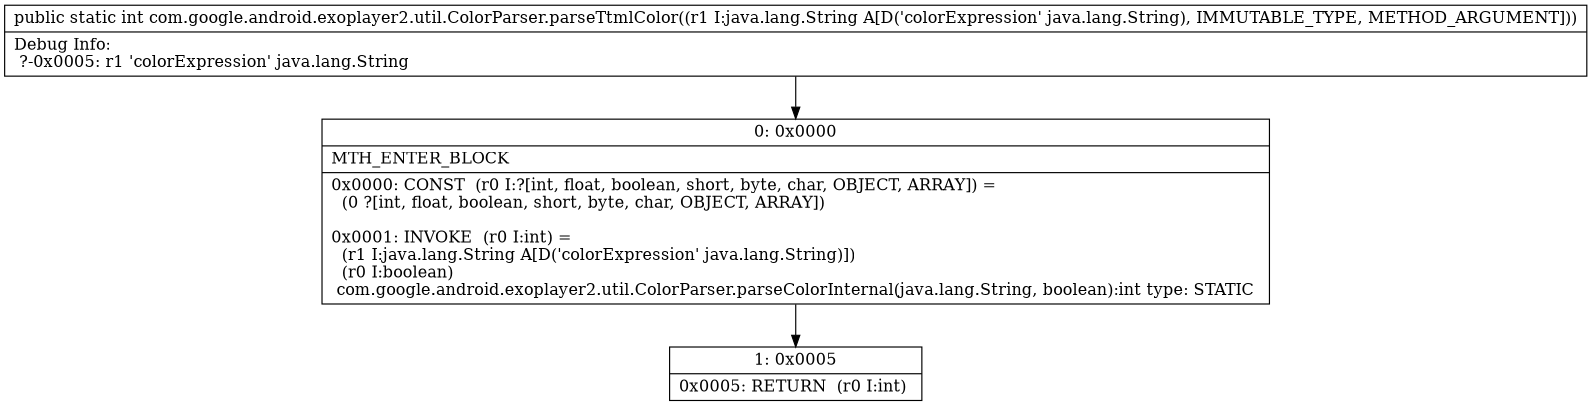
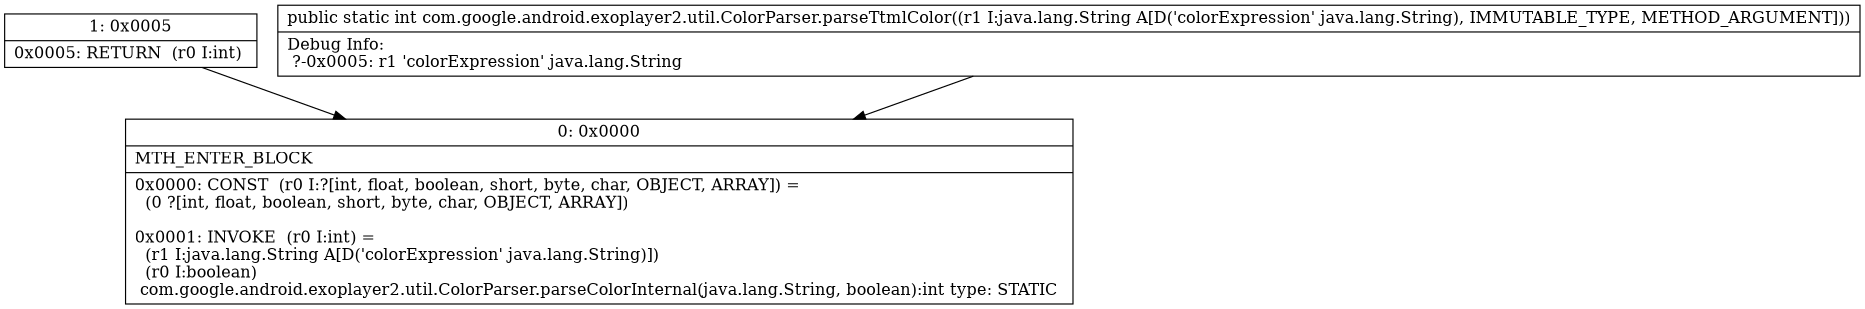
edge "0: 0x0000" -> "1: 0x0005": reversed
